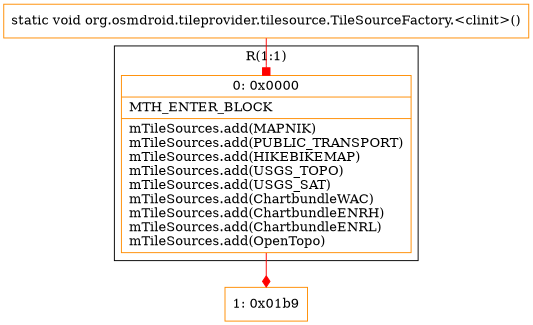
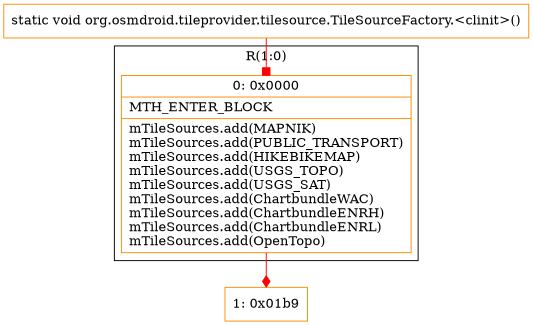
cluster "R(1:1)": label "R(1:1)" -> "R(1:0)"
